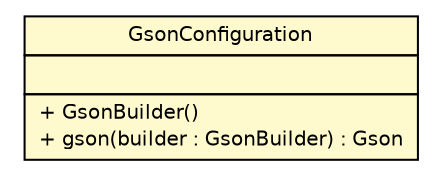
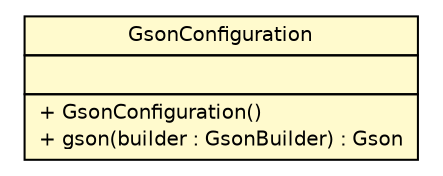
node "GsonConfiguration": text "+ GsonBuilder()" -> "+ GsonConfiguration()"
